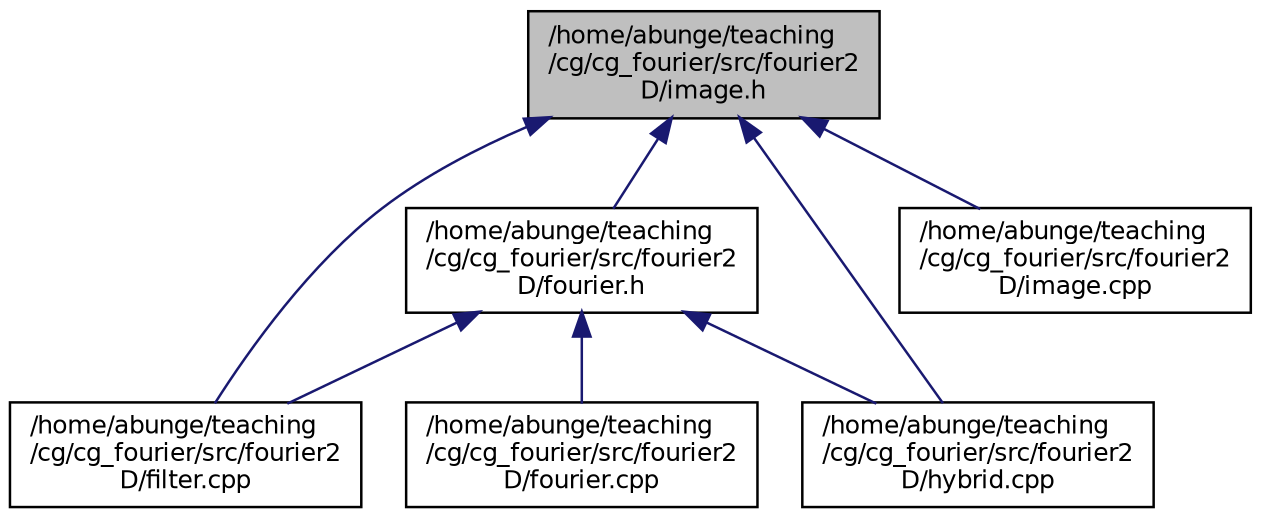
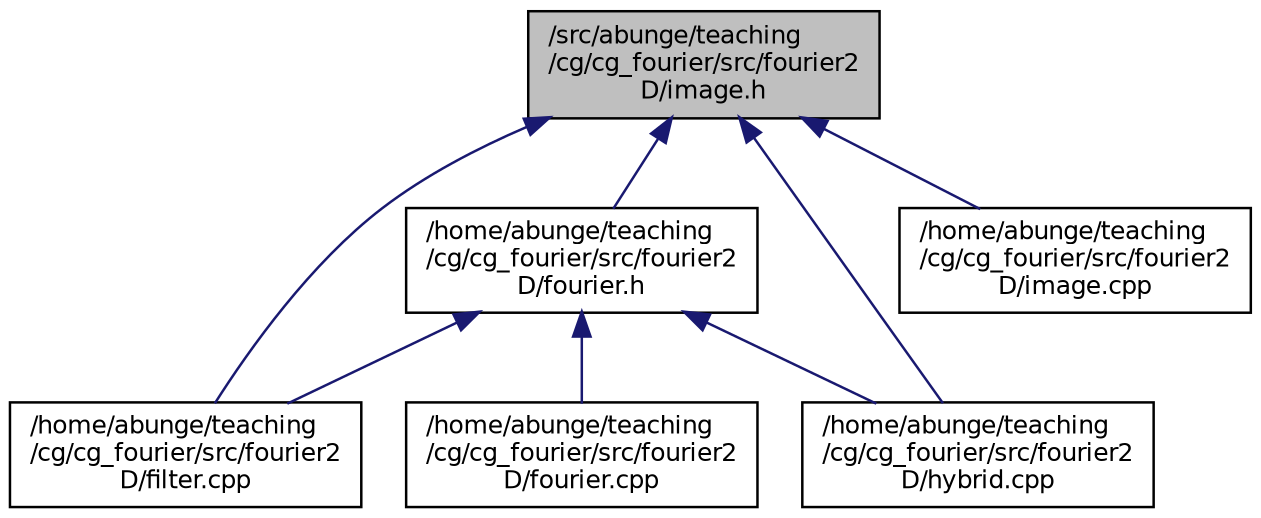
node "/home/abunge/teaching /cg/cg_fourier/src/fourier2 D/image.h": label "/home/abunge/teaching /cg/cg_fourier/src/fourier2 D/image.h" -> "/src/abunge/teaching /cg/cg_fourier/src/fourier2 D/image.h"
